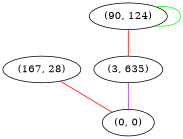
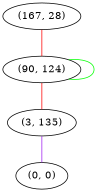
node "(3, 635)": label "(3, 635)" -> "(3, 135)"
edge "(167, 28)" -- "(0, 0)": now "(167, 28)" -- "(90, 124)"
